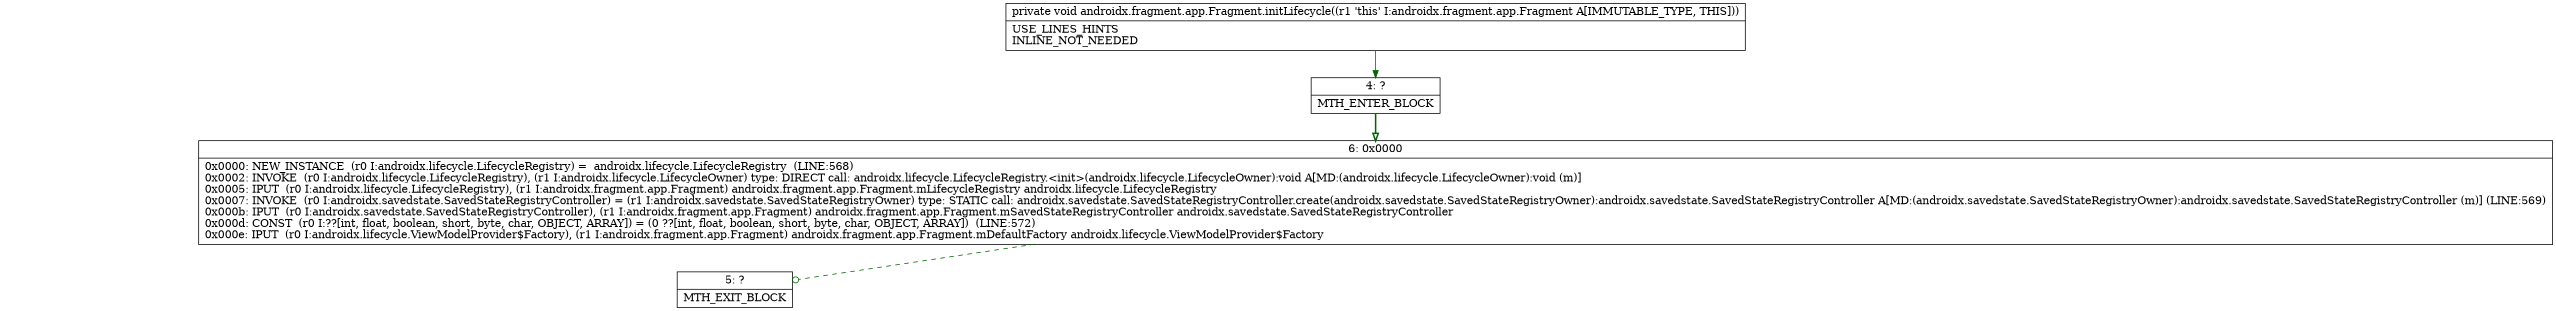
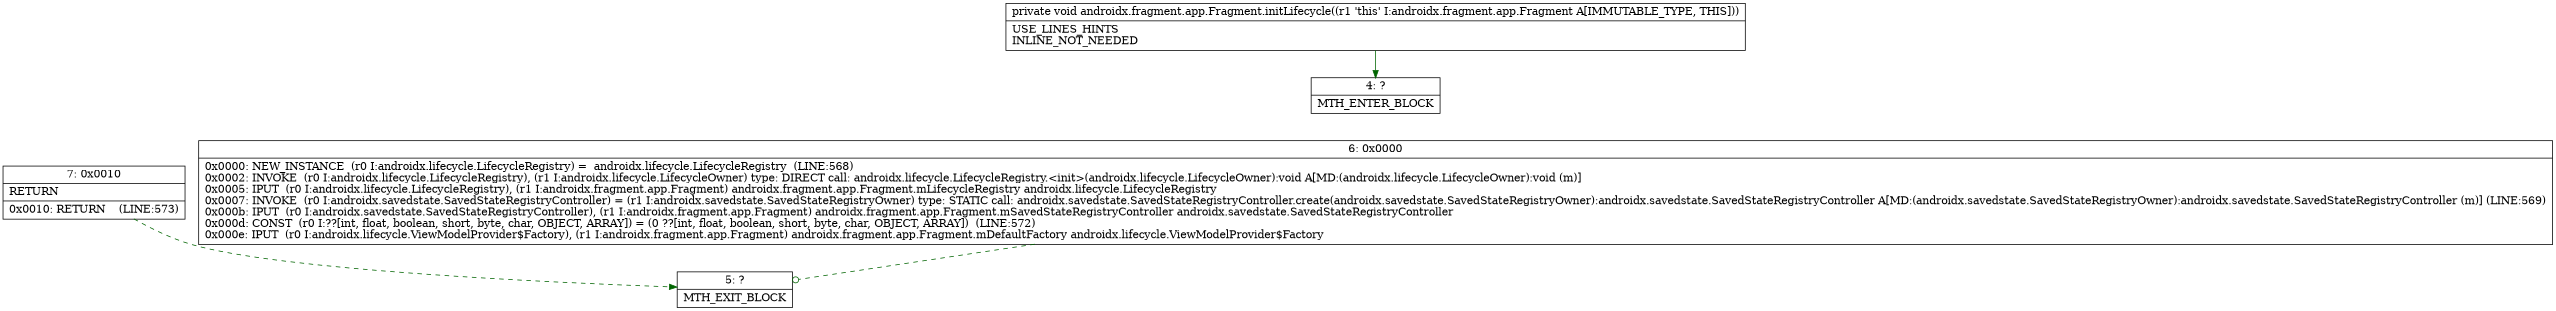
edge "4: ?" -> "6: 0x0000": removed
node "7: 0x0010": added
